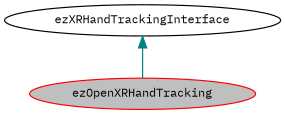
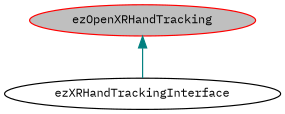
edge "ezOpenXRHandTracking" -> "ezXRHandTrackingInterface": reversed
